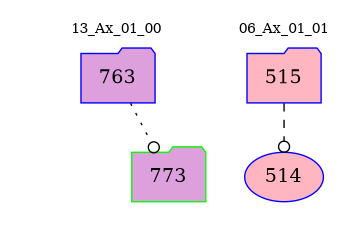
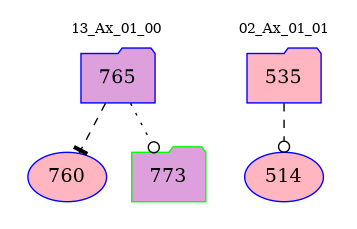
cluster "06_Ax_01_01": label "06_Ax_01_01" -> "02_Ax_01_01"
node "763": label "763" -> "765"
node "515": label "515" -> "535"
node "760": added
